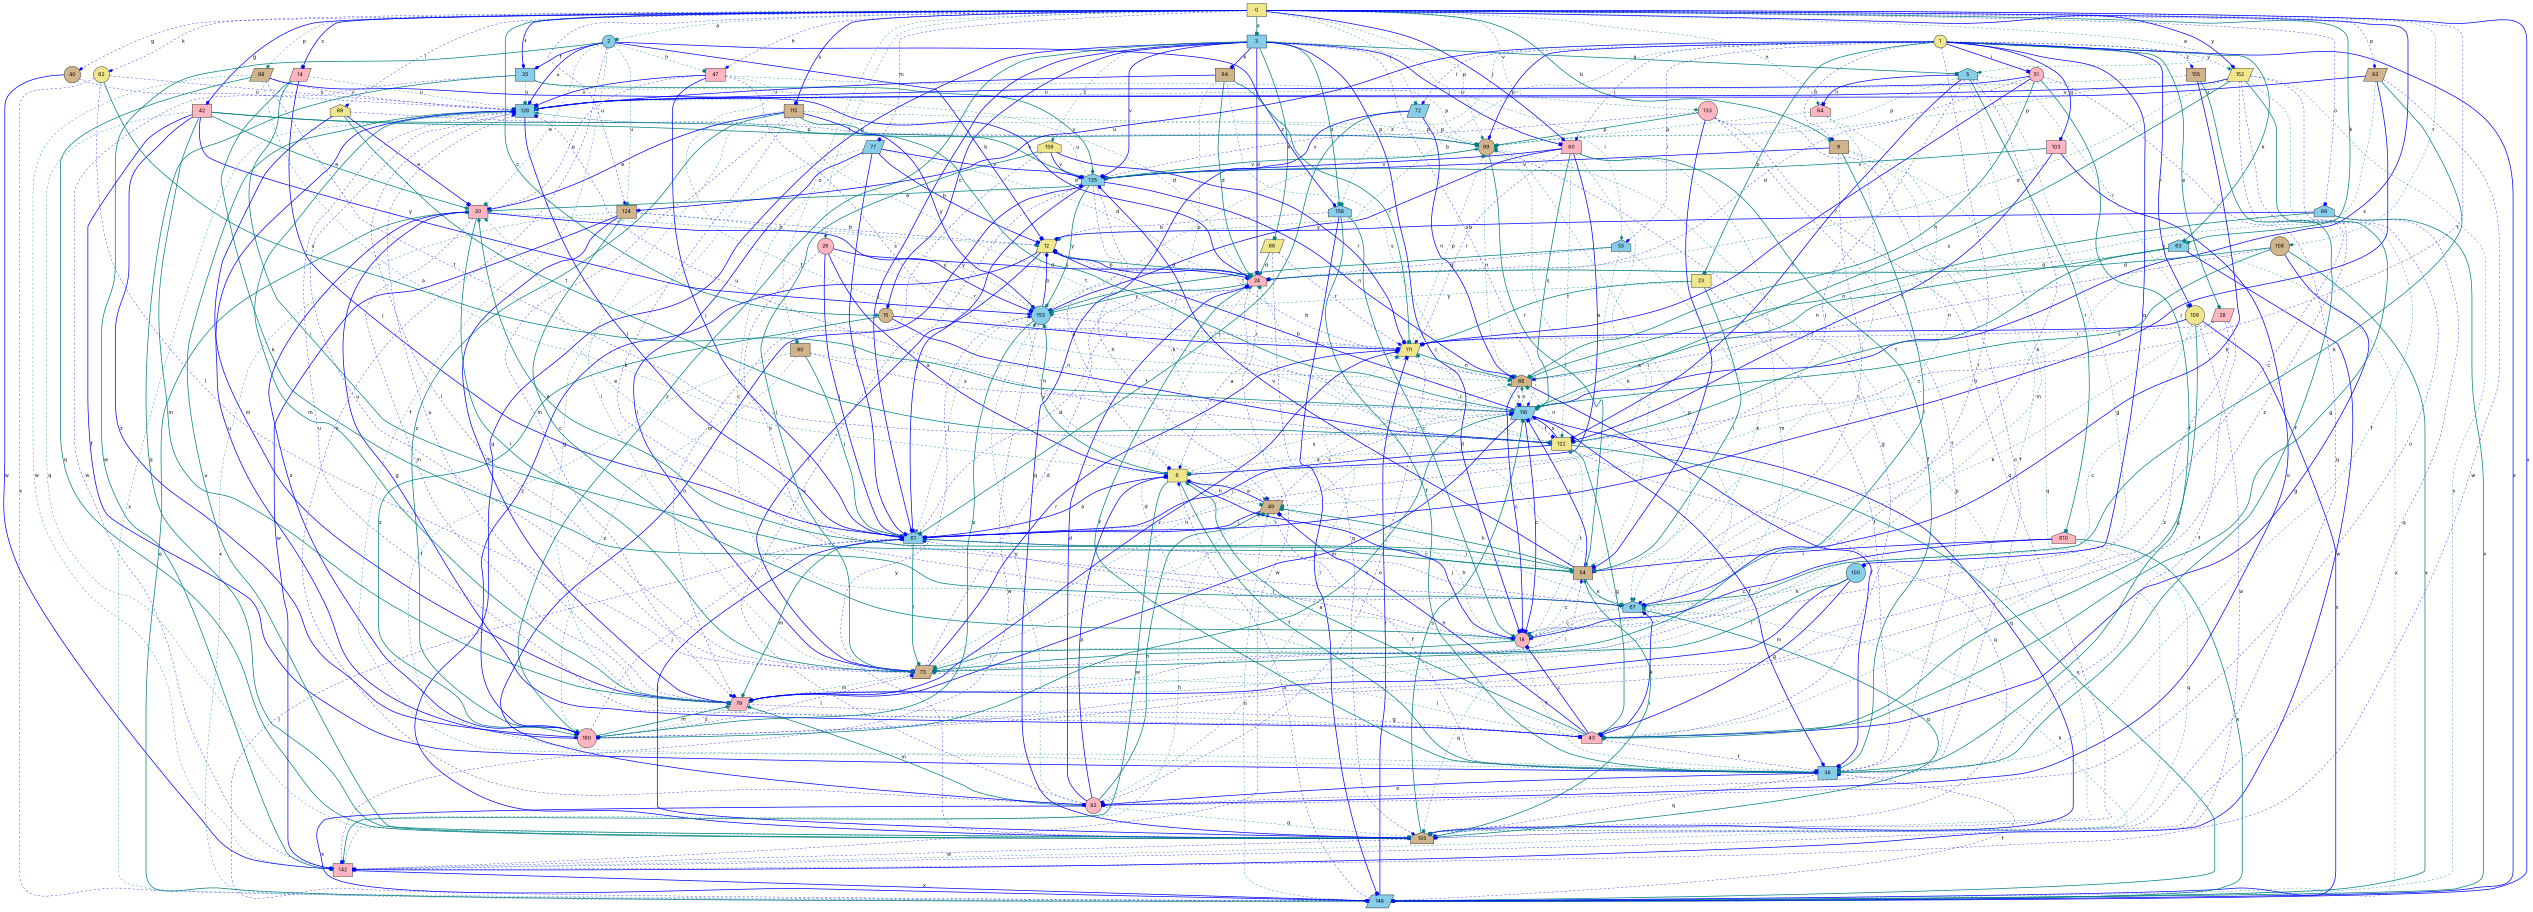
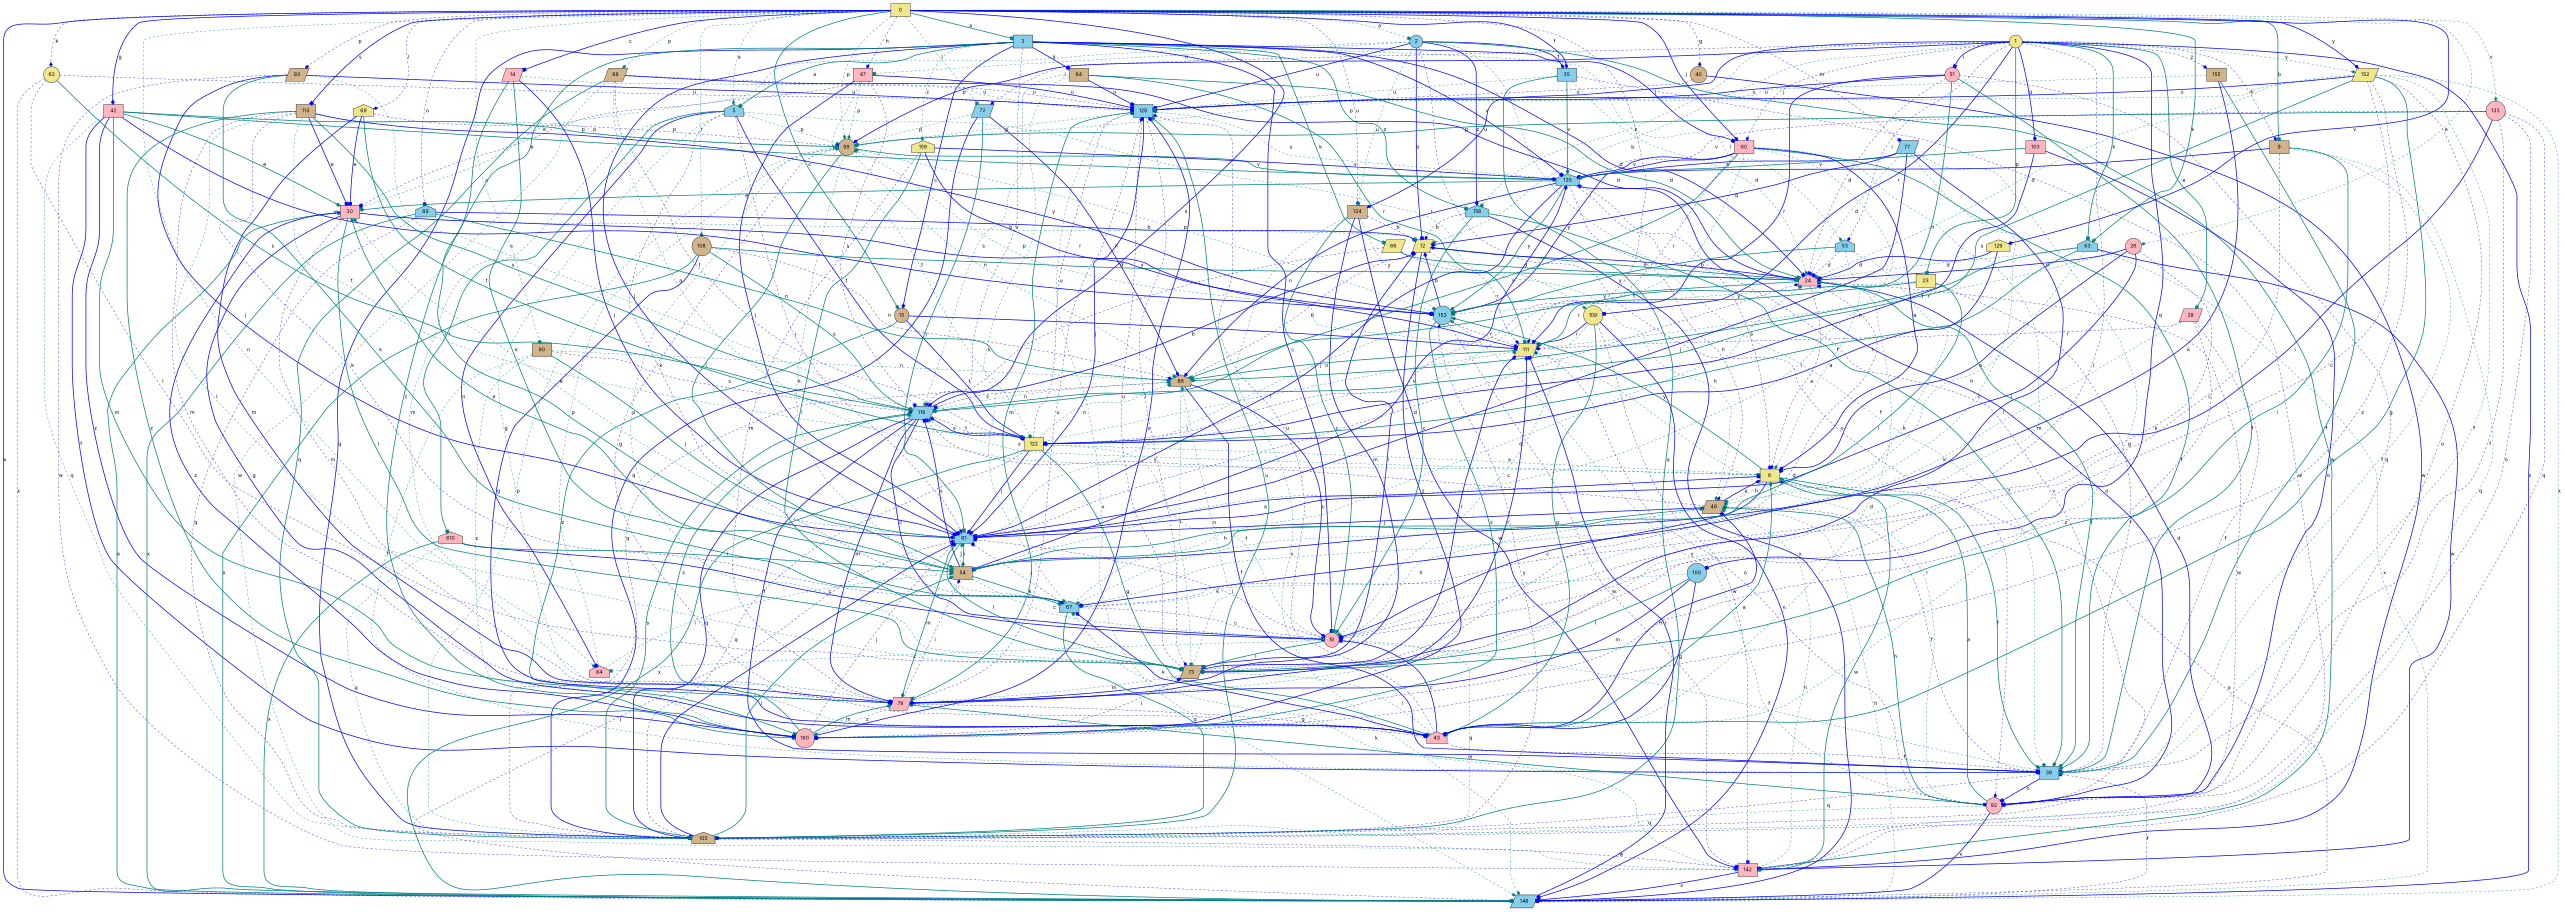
edge "0" -> "26": label "l" -> "e"
node "129": added
edge "53" -> "153": label "t" -> "y"
edge "84" -> "18": reversed
edge "610" -> "54": color blue -> teal
edge "92" -> "6": color blue -> teal
